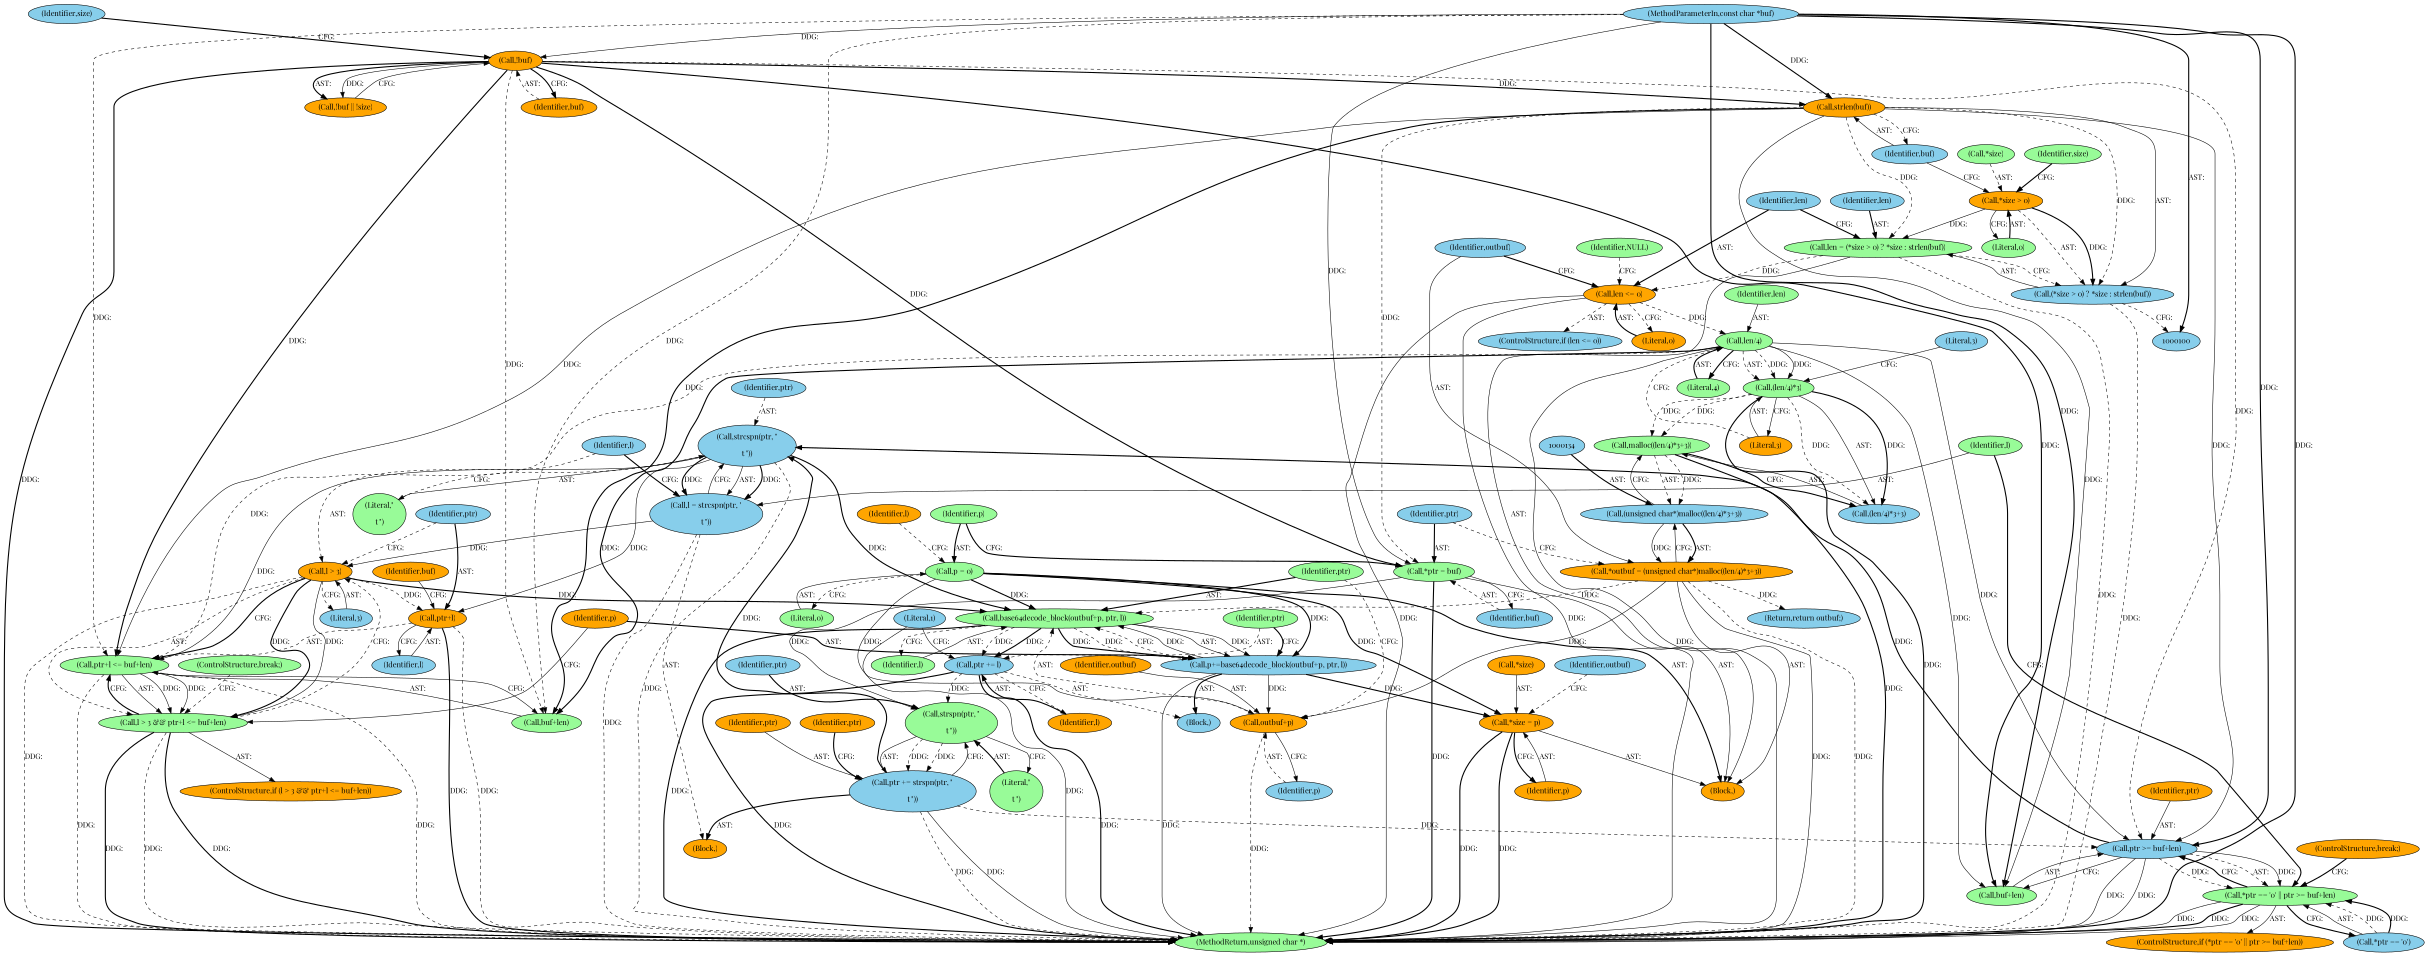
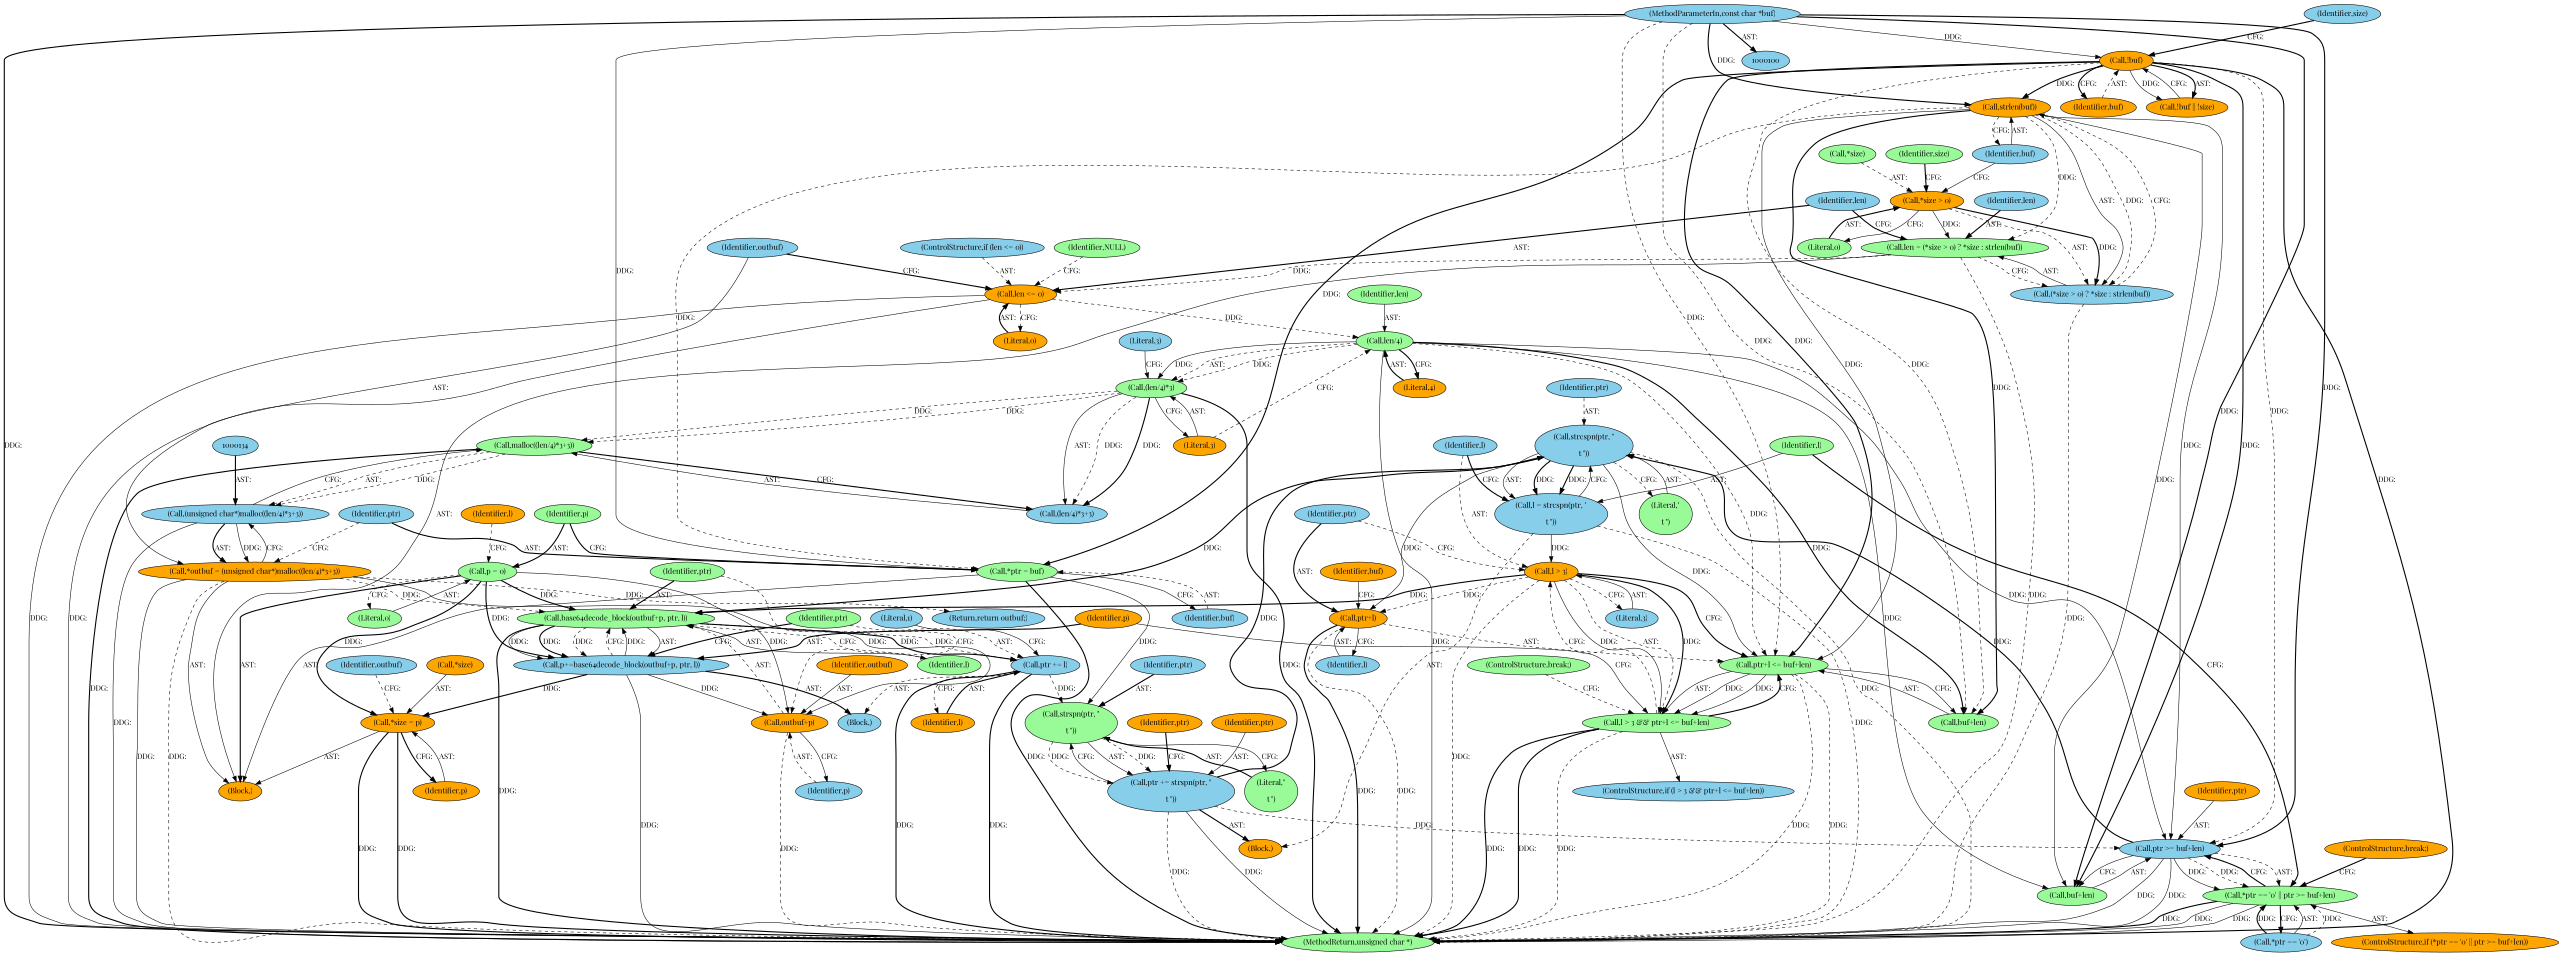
edge "(Call,(*size > 0) ? *size : strlen(buf))" -> "1000100": now "(Call,(*size > 0) ? *size : strlen(buf))" -> "(Call,strlen(buf))"
edge "(Call,len <= 0)" -> "(ControlStructure,if (len <= 0))": reversed
node "(Literal,4)": fillcolor palegreen -> orange
edge "(Literal,1)" -> "(MethodReturn,unsigned char *)": now "(Call,(unsigned char*)malloc((len/4)*3+3))" -> "(MethodReturn,unsigned char *)"
node "(ControlStructure,if (l > 3 && ptr+l <= buf+len))": fillcolor orange -> skyblue
